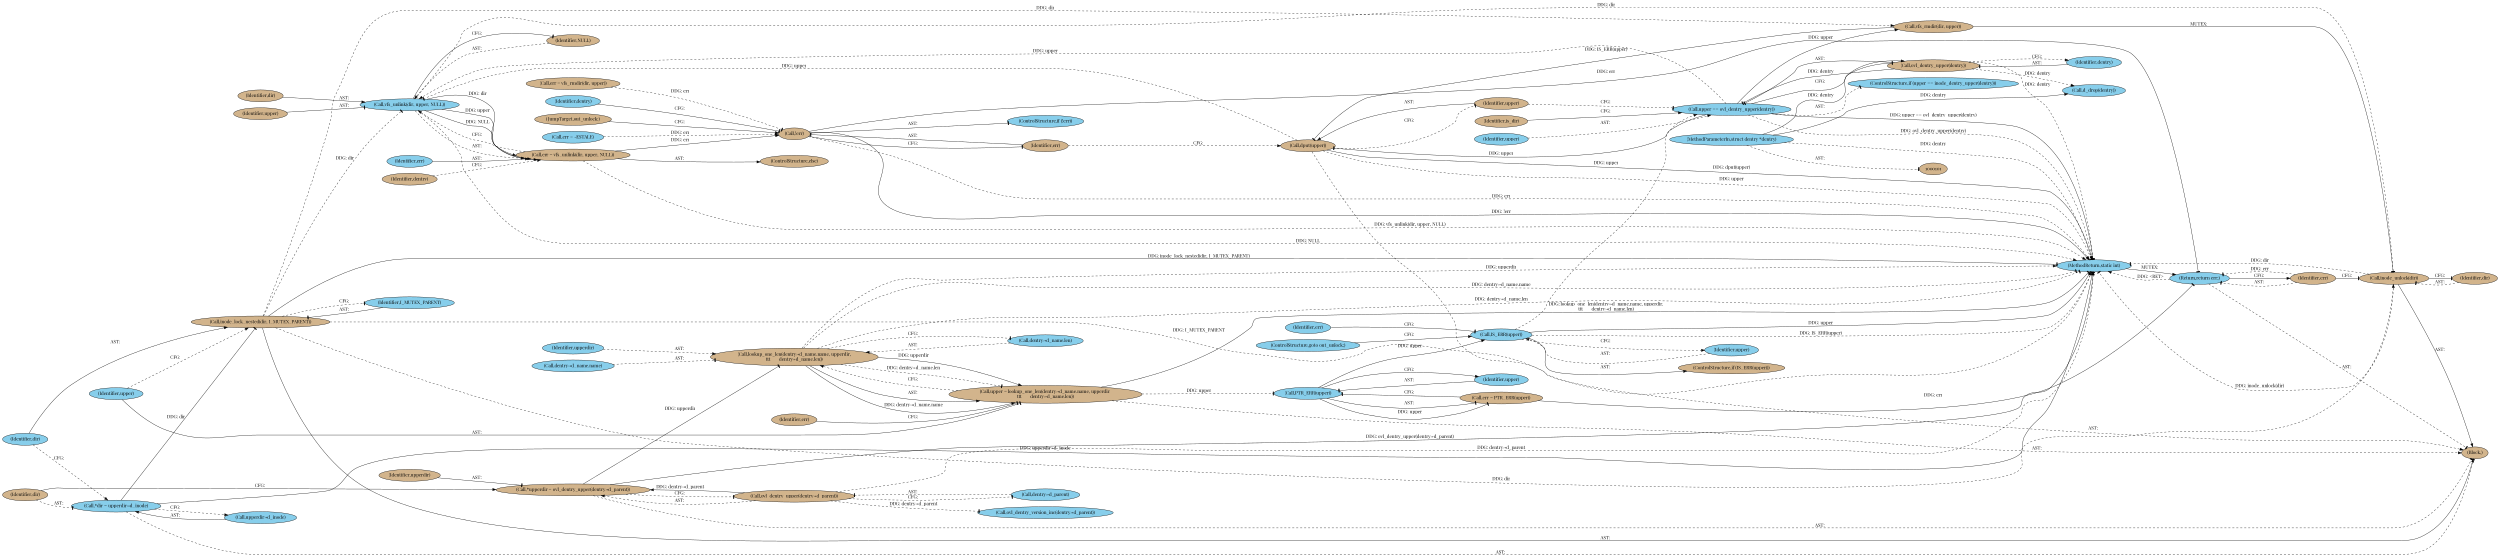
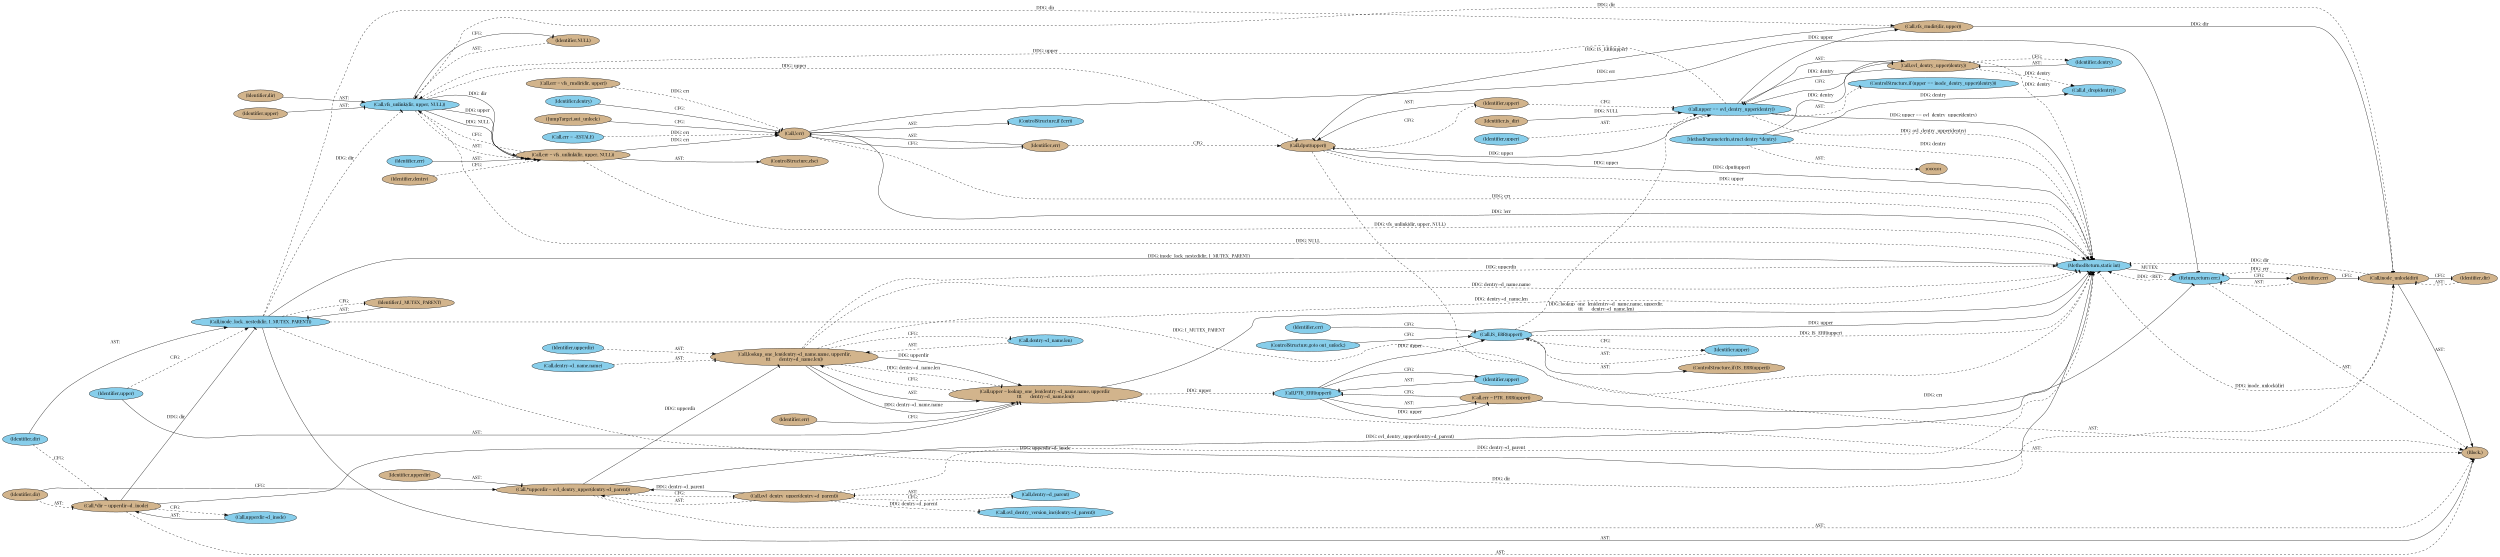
edge "(Call,vfs_rmdir(dir, upper))" -> "(Call,inode_unlock(dir))": label "MUTEX: " -> "DDG: dir"
edge "(Call,dput(upper))" -> "(Call,vfs_unlink(dir, upper, NULL))": reversed
edge "(Identifier,is_dir)" -> "(Call,upper == ovl_dentry_upper(dentry))": label "CFG: " -> "DDG: NULL"
edge "(MethodParameterIn,struct dentry *dentry)" -> "1000101": arrowhead tee -> normal
node "(Identifier,I_MUTEX_PARENT)": fillcolor skyblue -> tan
node "(Call,inode_lock_nested(dir, I_MUTEX_PARENT))": fillcolor tan -> skyblue
node "(Call,*dir = upperdir->d_inode)": fillcolor skyblue -> tan
